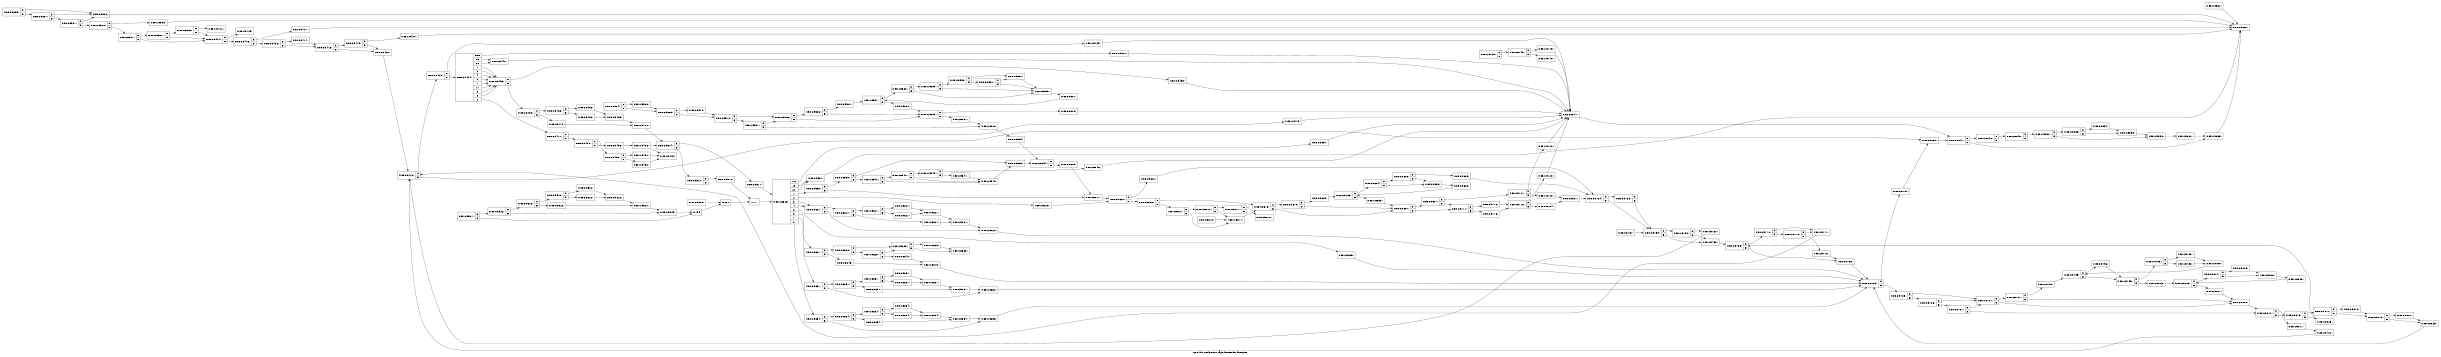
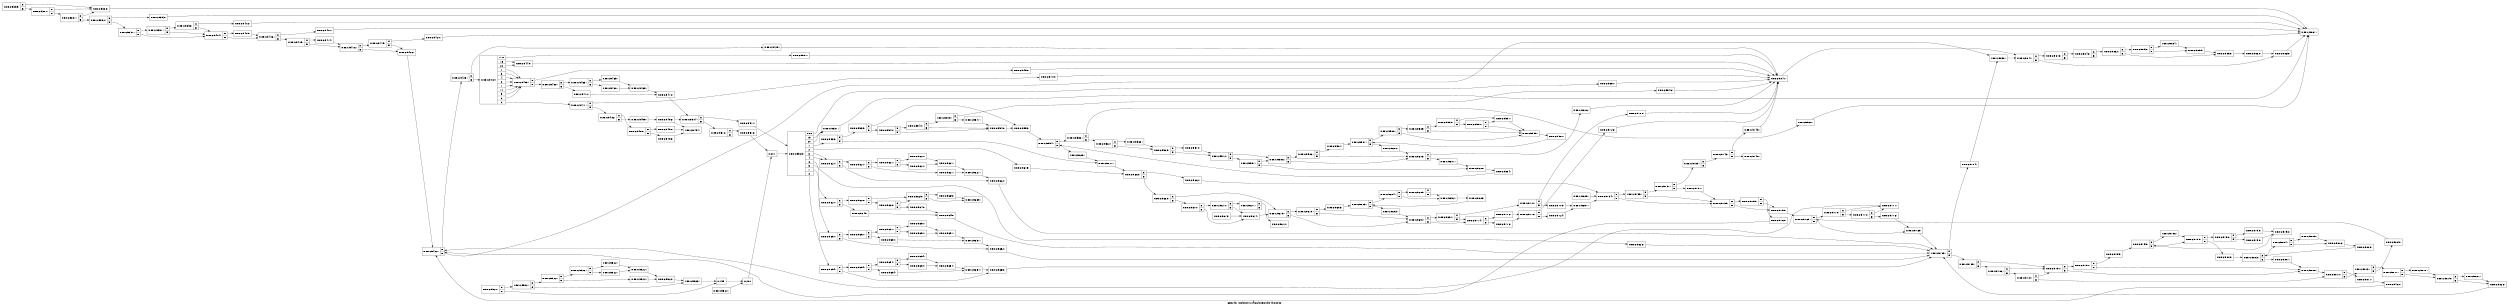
edge "tree.c:9402:" -> "tree.c:9867:": added
edge "tree.c:9405:" -> "tree.c:9406:": added
node "tree.c:9558:": added
edge "tree.c:9685:" -> "tree.c:9689:": removed
node "tree.c:9737:": added
